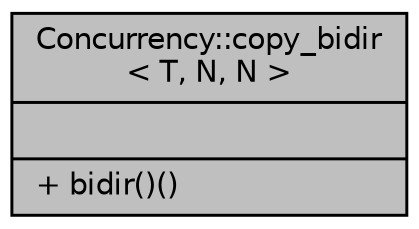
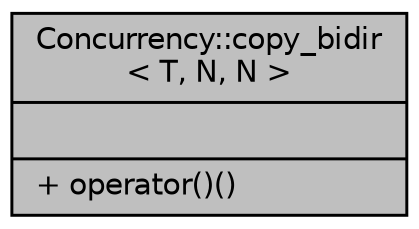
node "Concurrency::copy_bidir": text "+ bidir()()" -> "+ operator()()"
